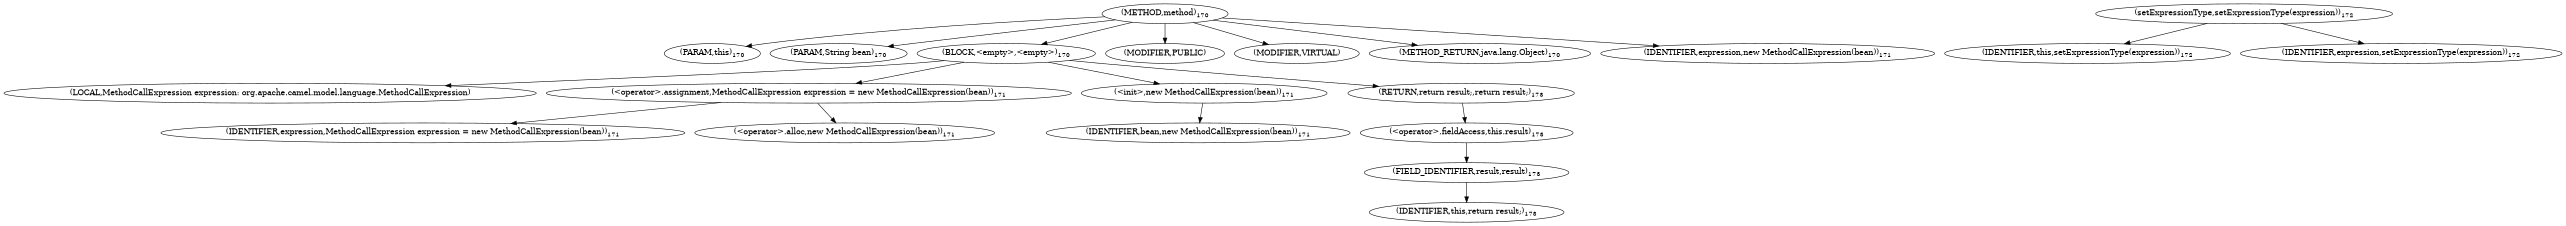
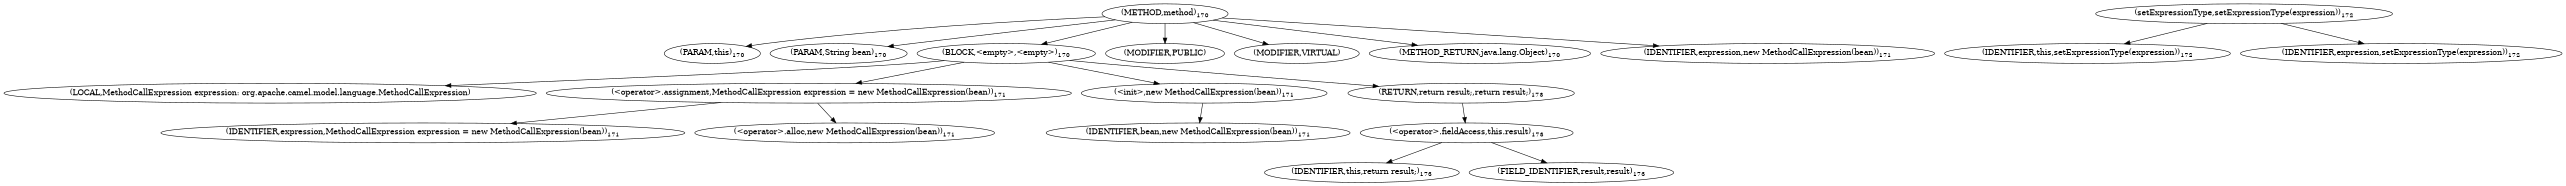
edge "(FIELD_IDENTIFIER,result,result)" -> "(IDENTIFIER,this,return result;)": now "(<operator>.fieldAccess,this.result)" -> "(IDENTIFIER,this,return result;)"
